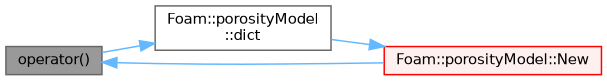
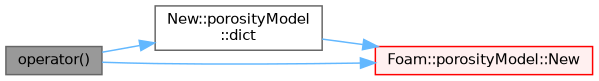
node "Foam::porosityModel ::dict": label "Foam::porosityModel ::dict" -> "New::porosityModel ::dict"
edge "Foam::porosityModel::New" -> "operator()": reversed
